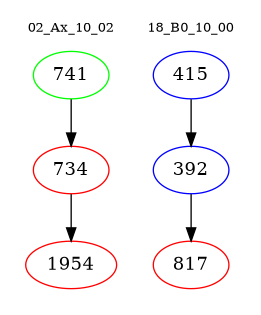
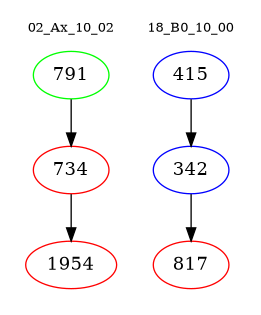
node "741": label "741" -> "791"
node "392": label "392" -> "342"
